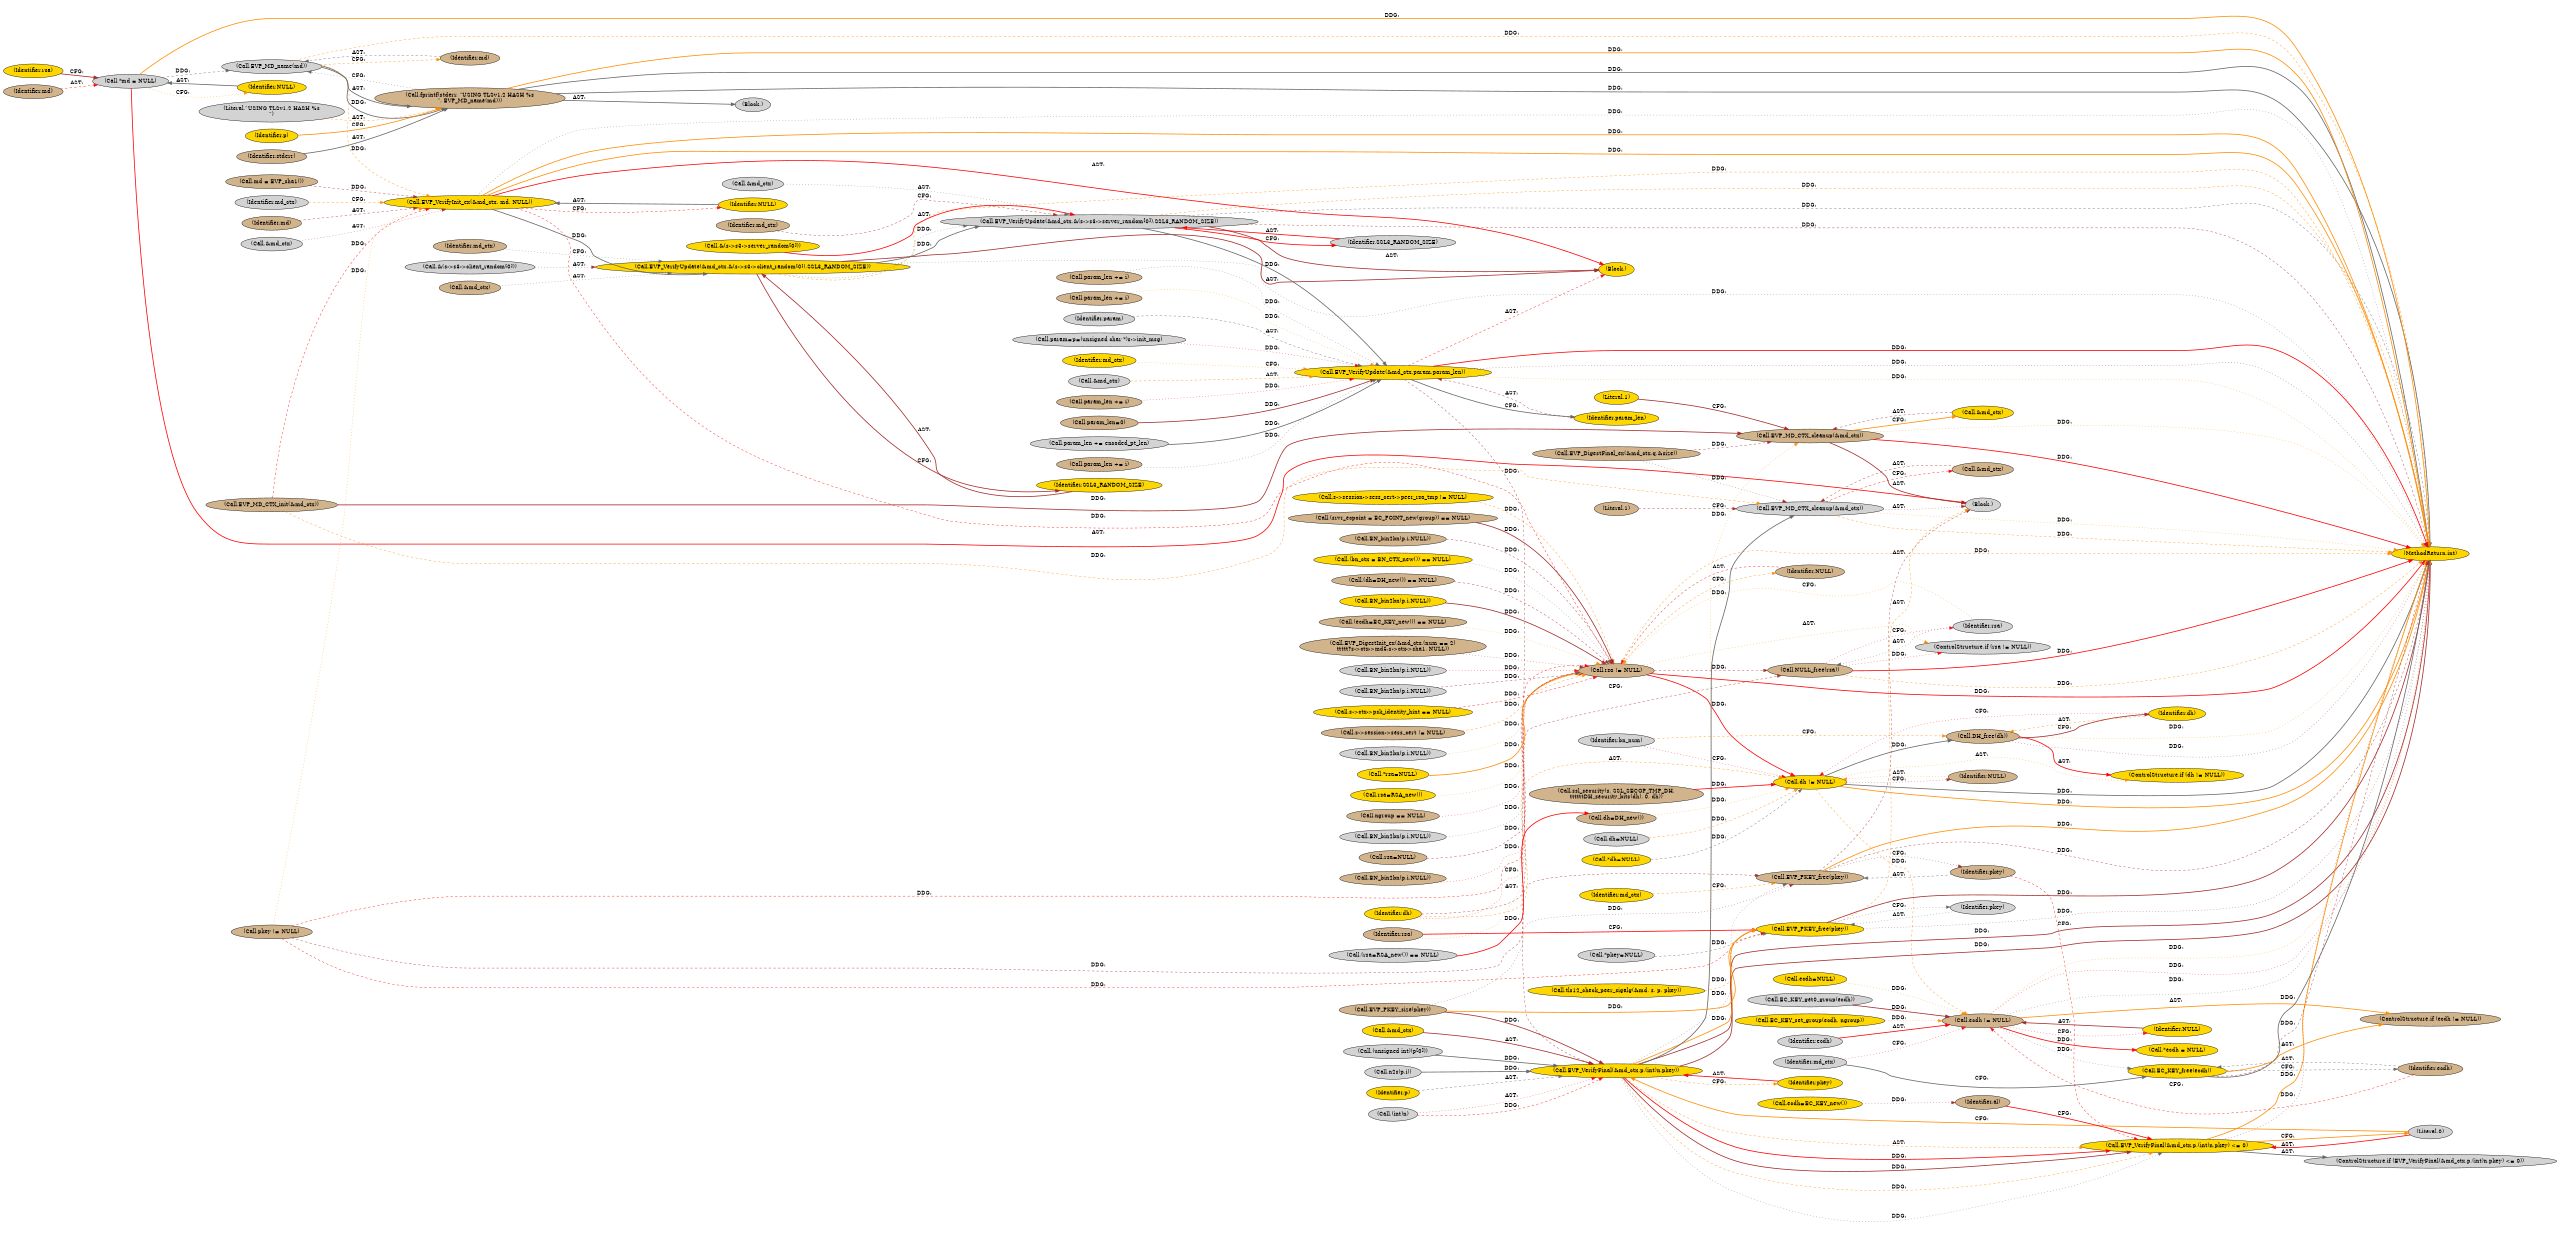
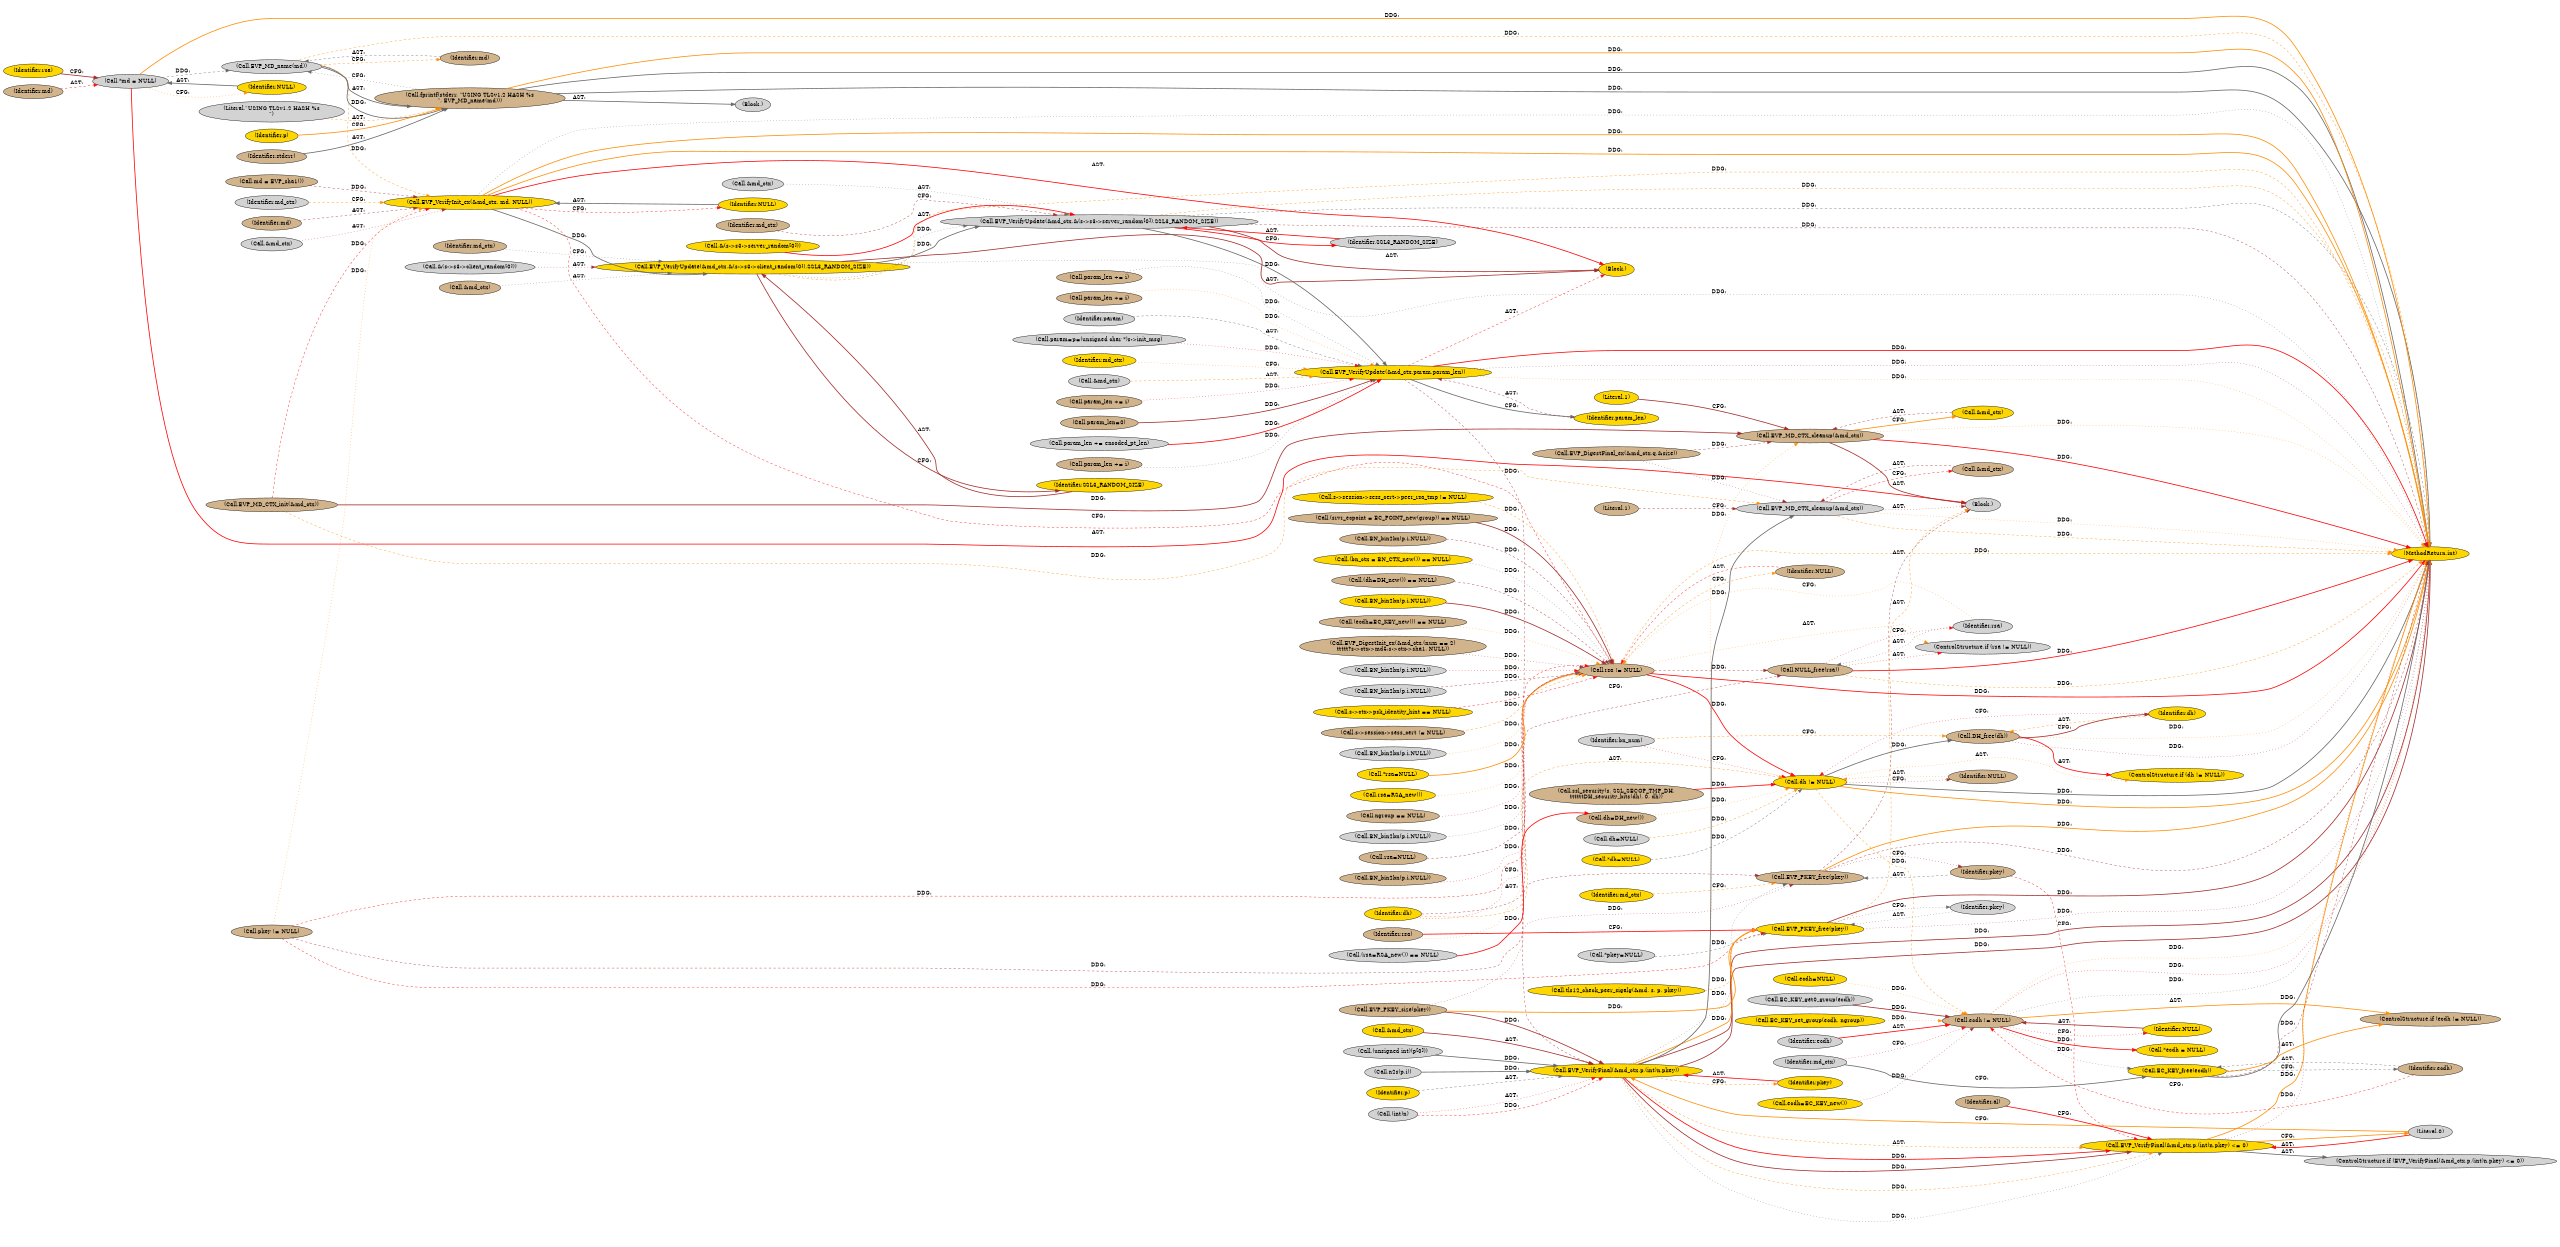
edge "(Call,param_len += encoded_pt_len)" -> "(Call,EVP_VerifyUpdate(&md_ctx,param,param_len))": color gray40 -> red
edge "(Call,EVP_VerifyInit_ex(&md_ctx, md, NULL))" -> "(Call,rsa != NULL)": label "DDG: " -> "CFG: "
edge "(Call,NULL_free(rsa))" -> "(ControlStructure,if (rsa != NULL))": label "DDG: " -> "AST: "
edge "(Call,ecdh=EC_KEY_new())" -> "(Identifier,al)": now "(Call,ecdh=EC_KEY_new())" -> "(Call,ecdh != NULL)"
